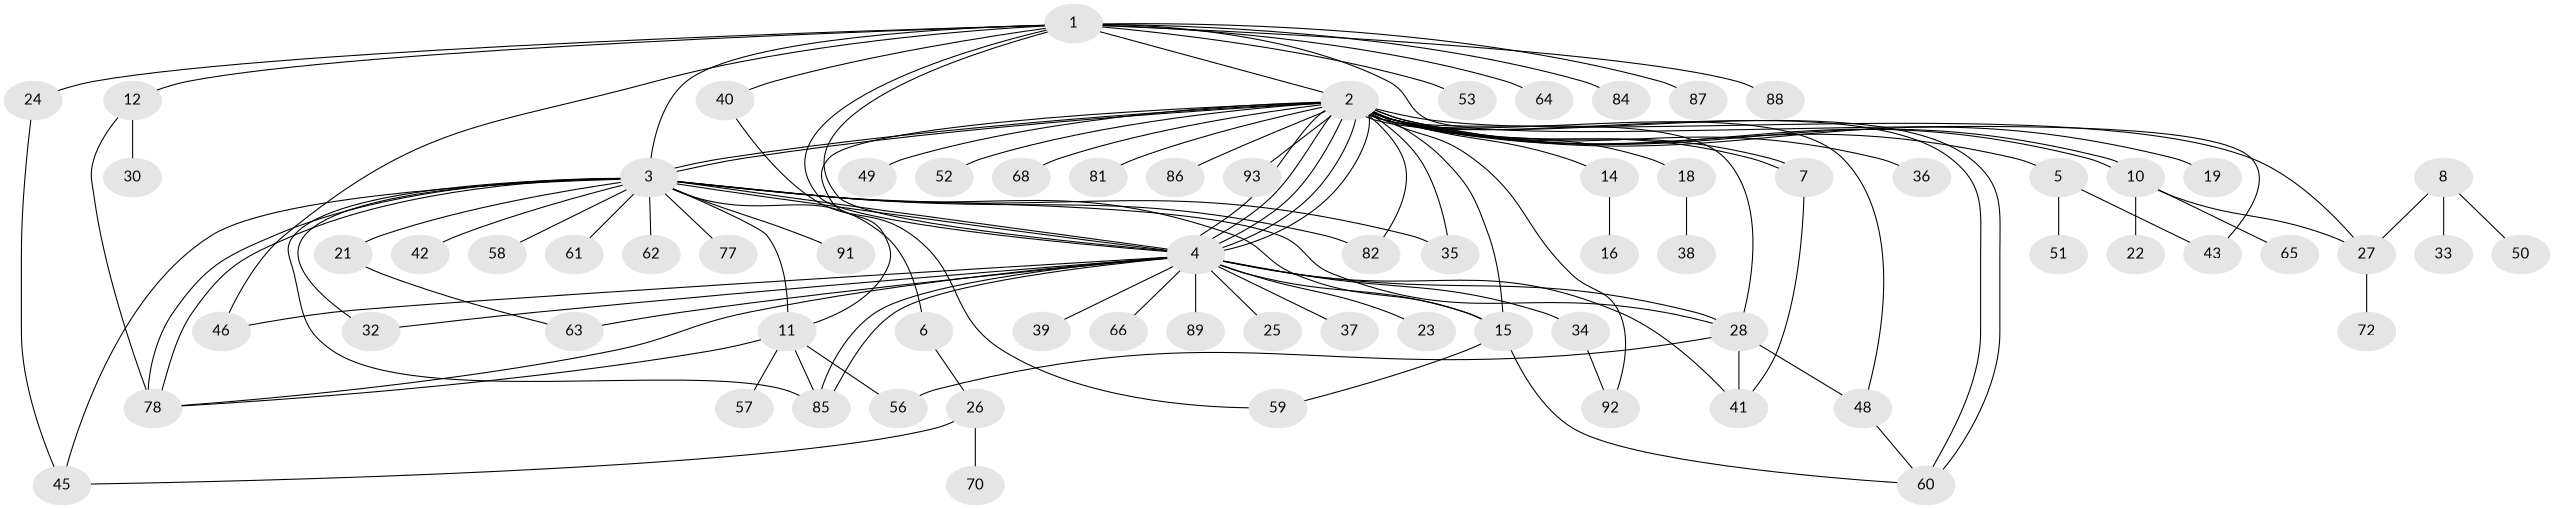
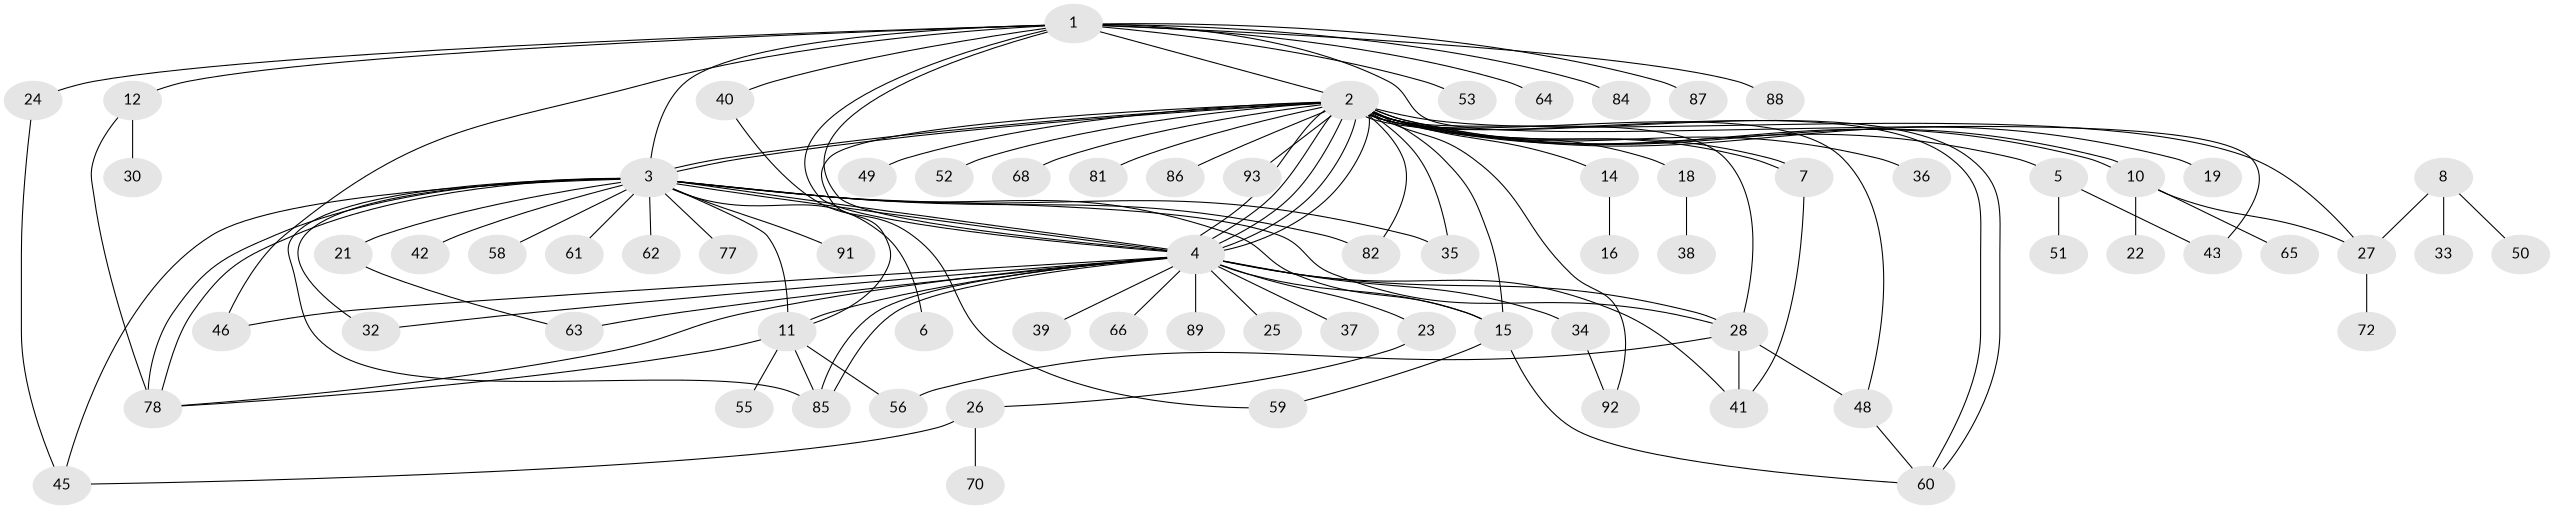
edge "4" -- "11": added
edge "6" -- "26": now "23" -- "26"
node "57": label "57" -> "55"
